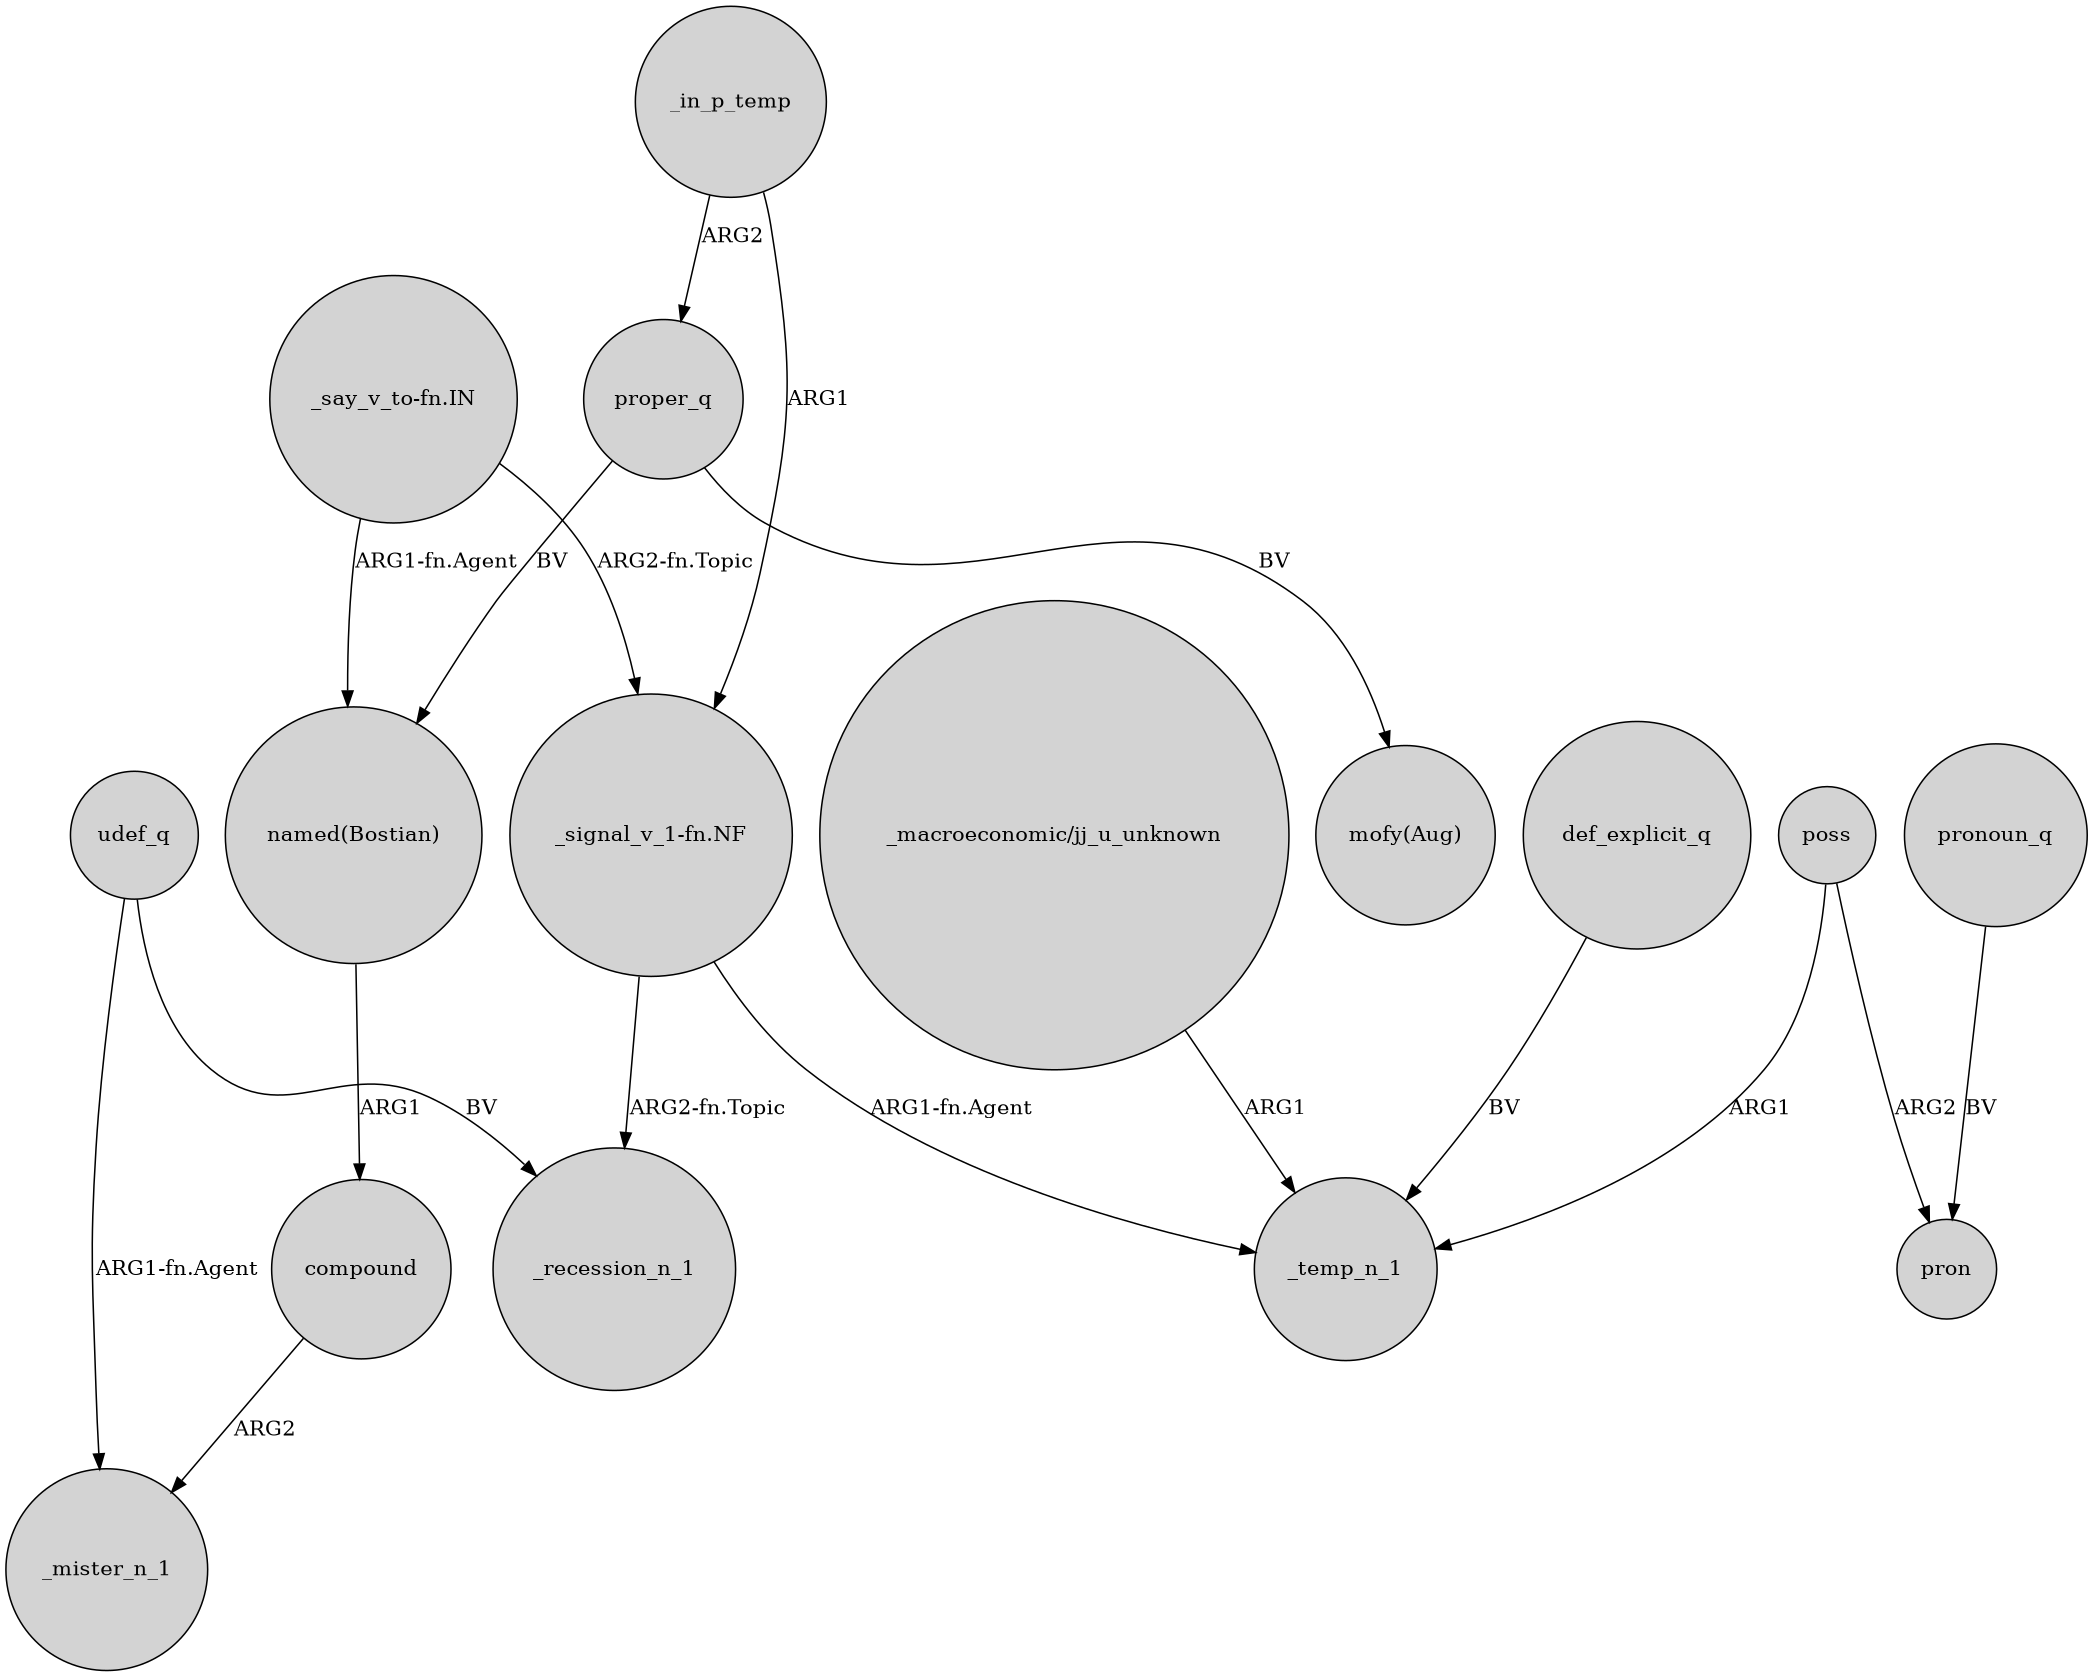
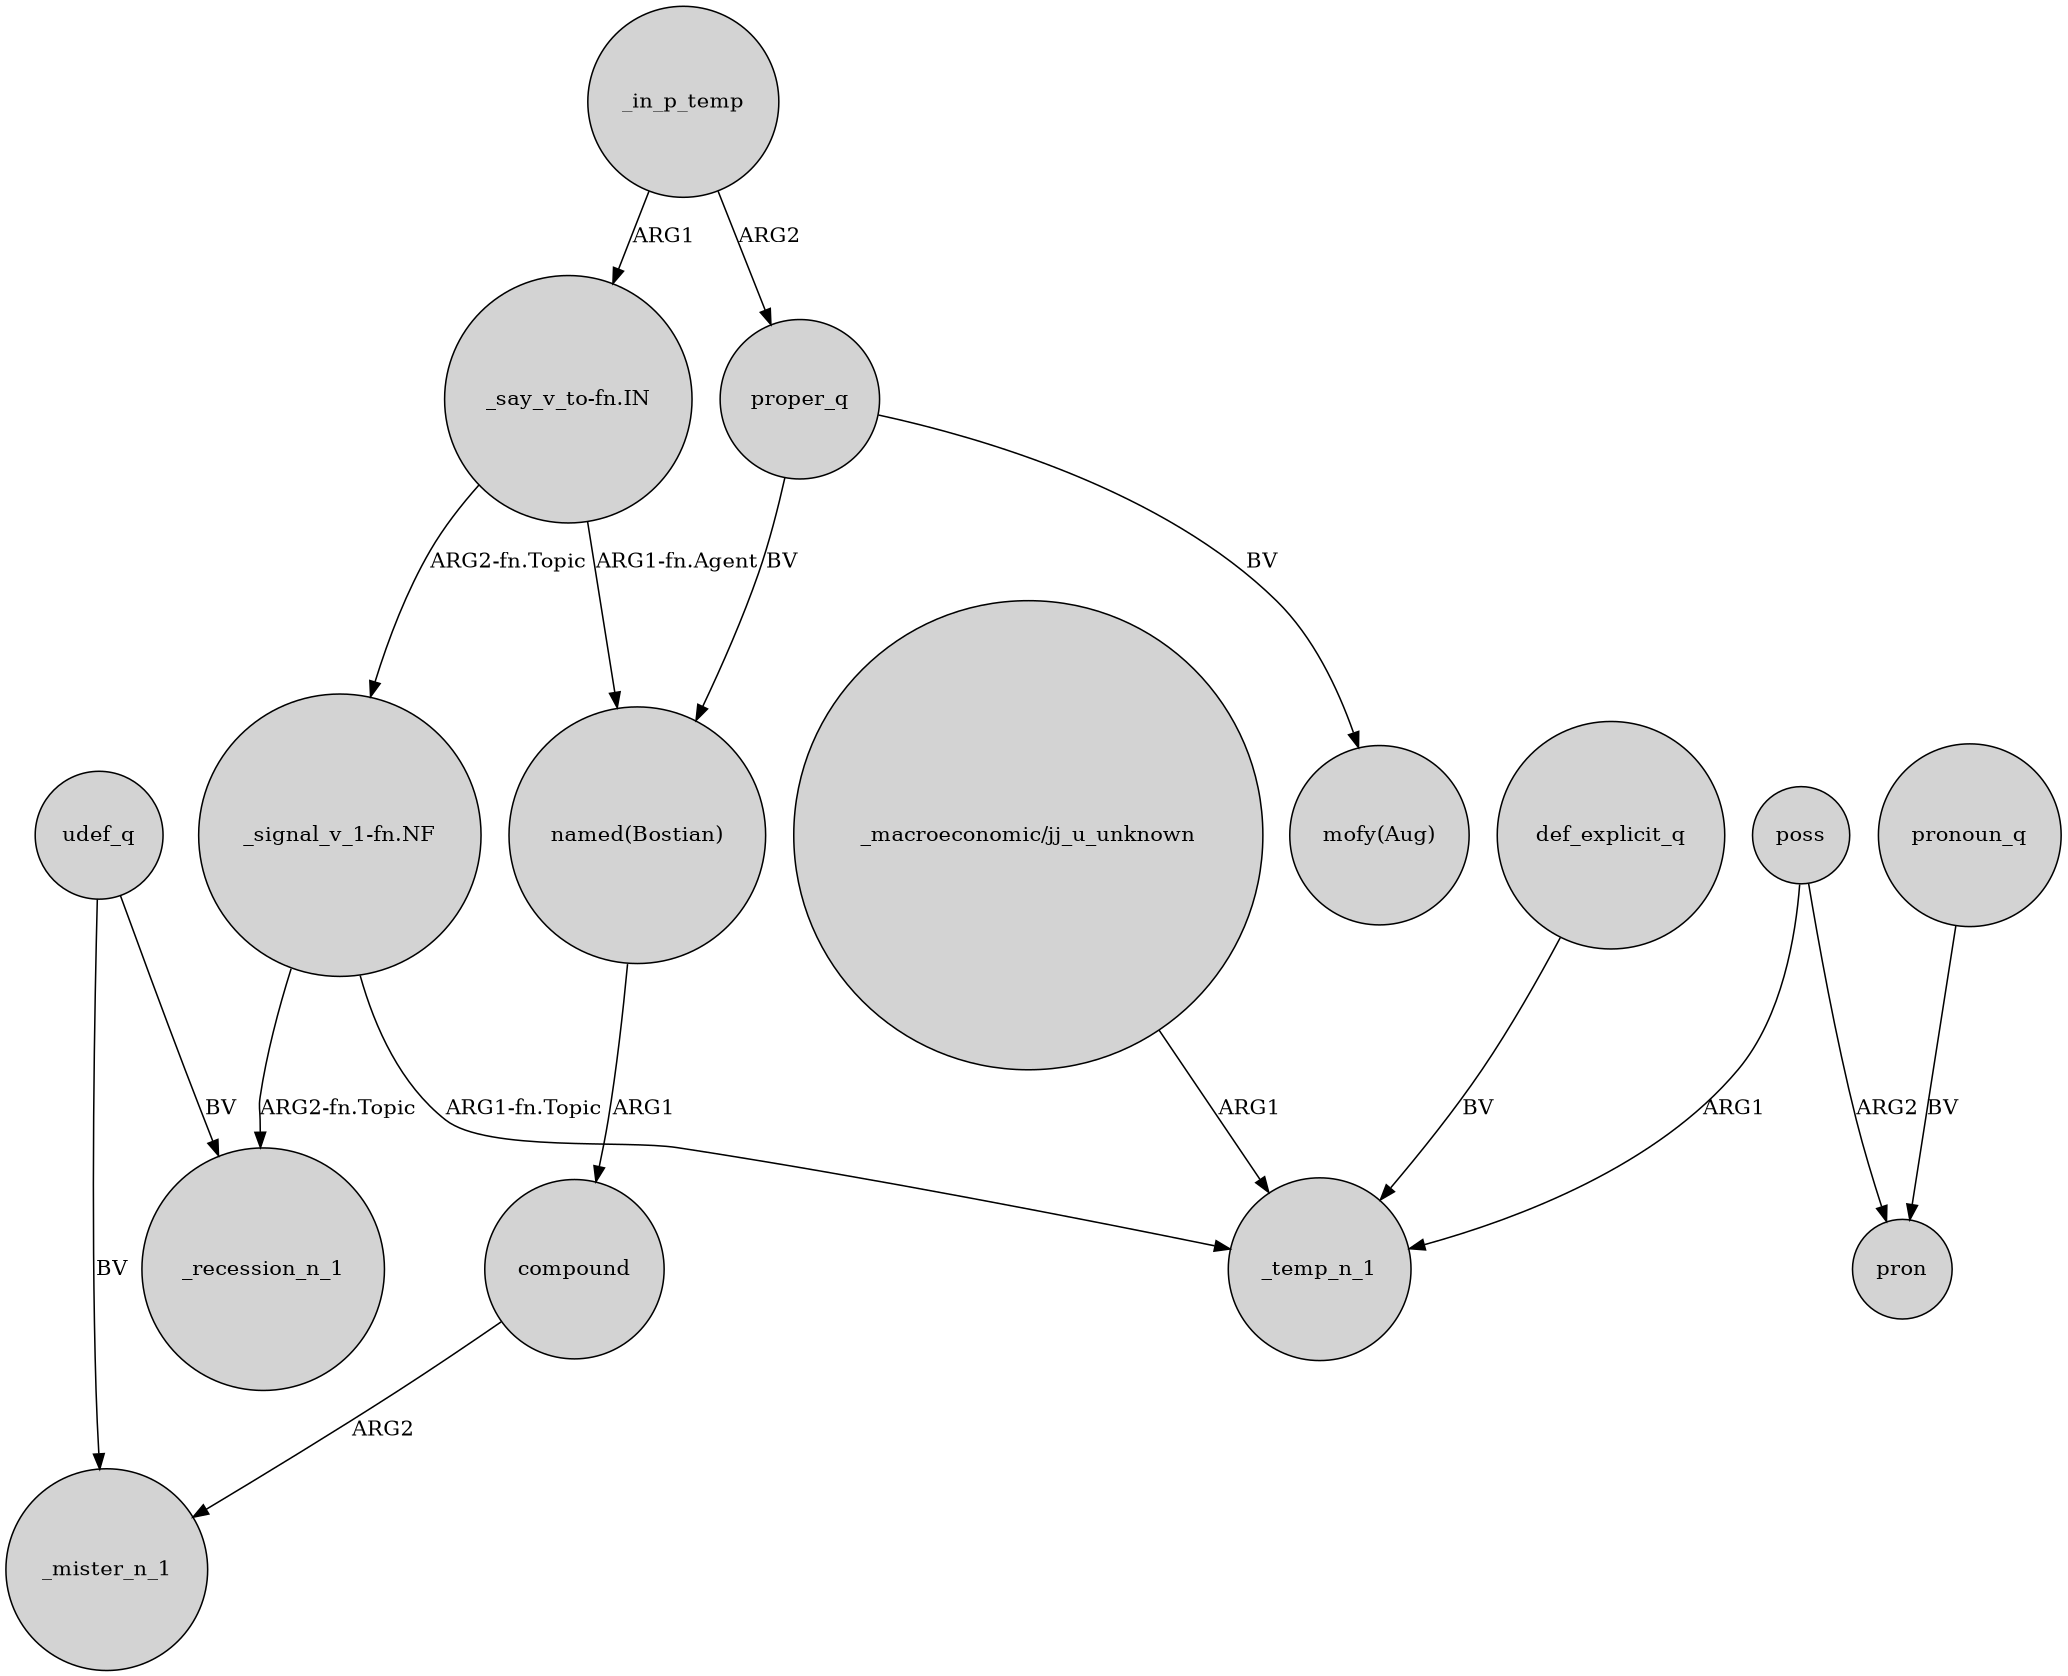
edge "_in_p_temp" -> "_signal_v_1-fn.NF": now "_in_p_temp" -> "_say_v_to-fn.IN"
edge "_signal_v_1-fn.NF" -> "_temp_n_1": label "ARG1-fn.Agent" -> "ARG1-fn.Topic"
edge "udef_q" -> "_mister_n_1": label "ARG1-fn.Agent" -> "BV"
